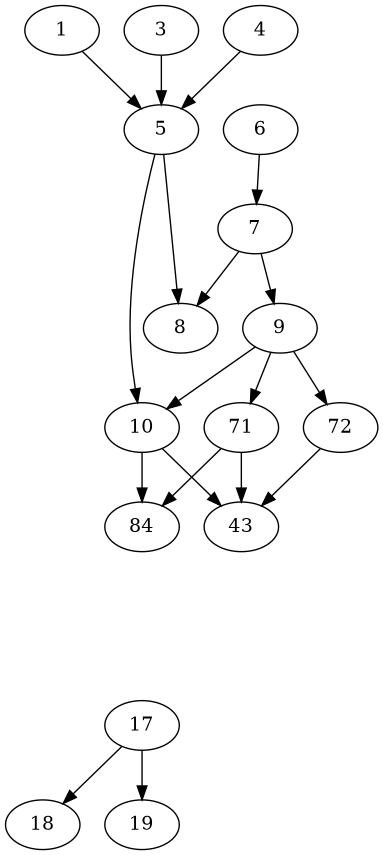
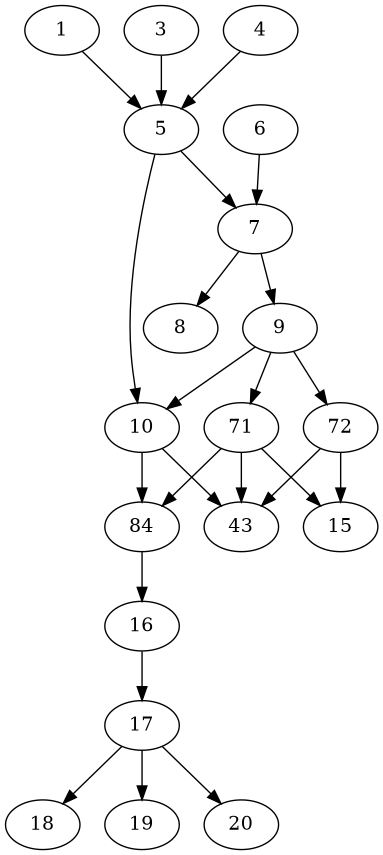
edge "5" -> "8": now "5" -> "7"
node "15": added
node "16": added
node "20": added
